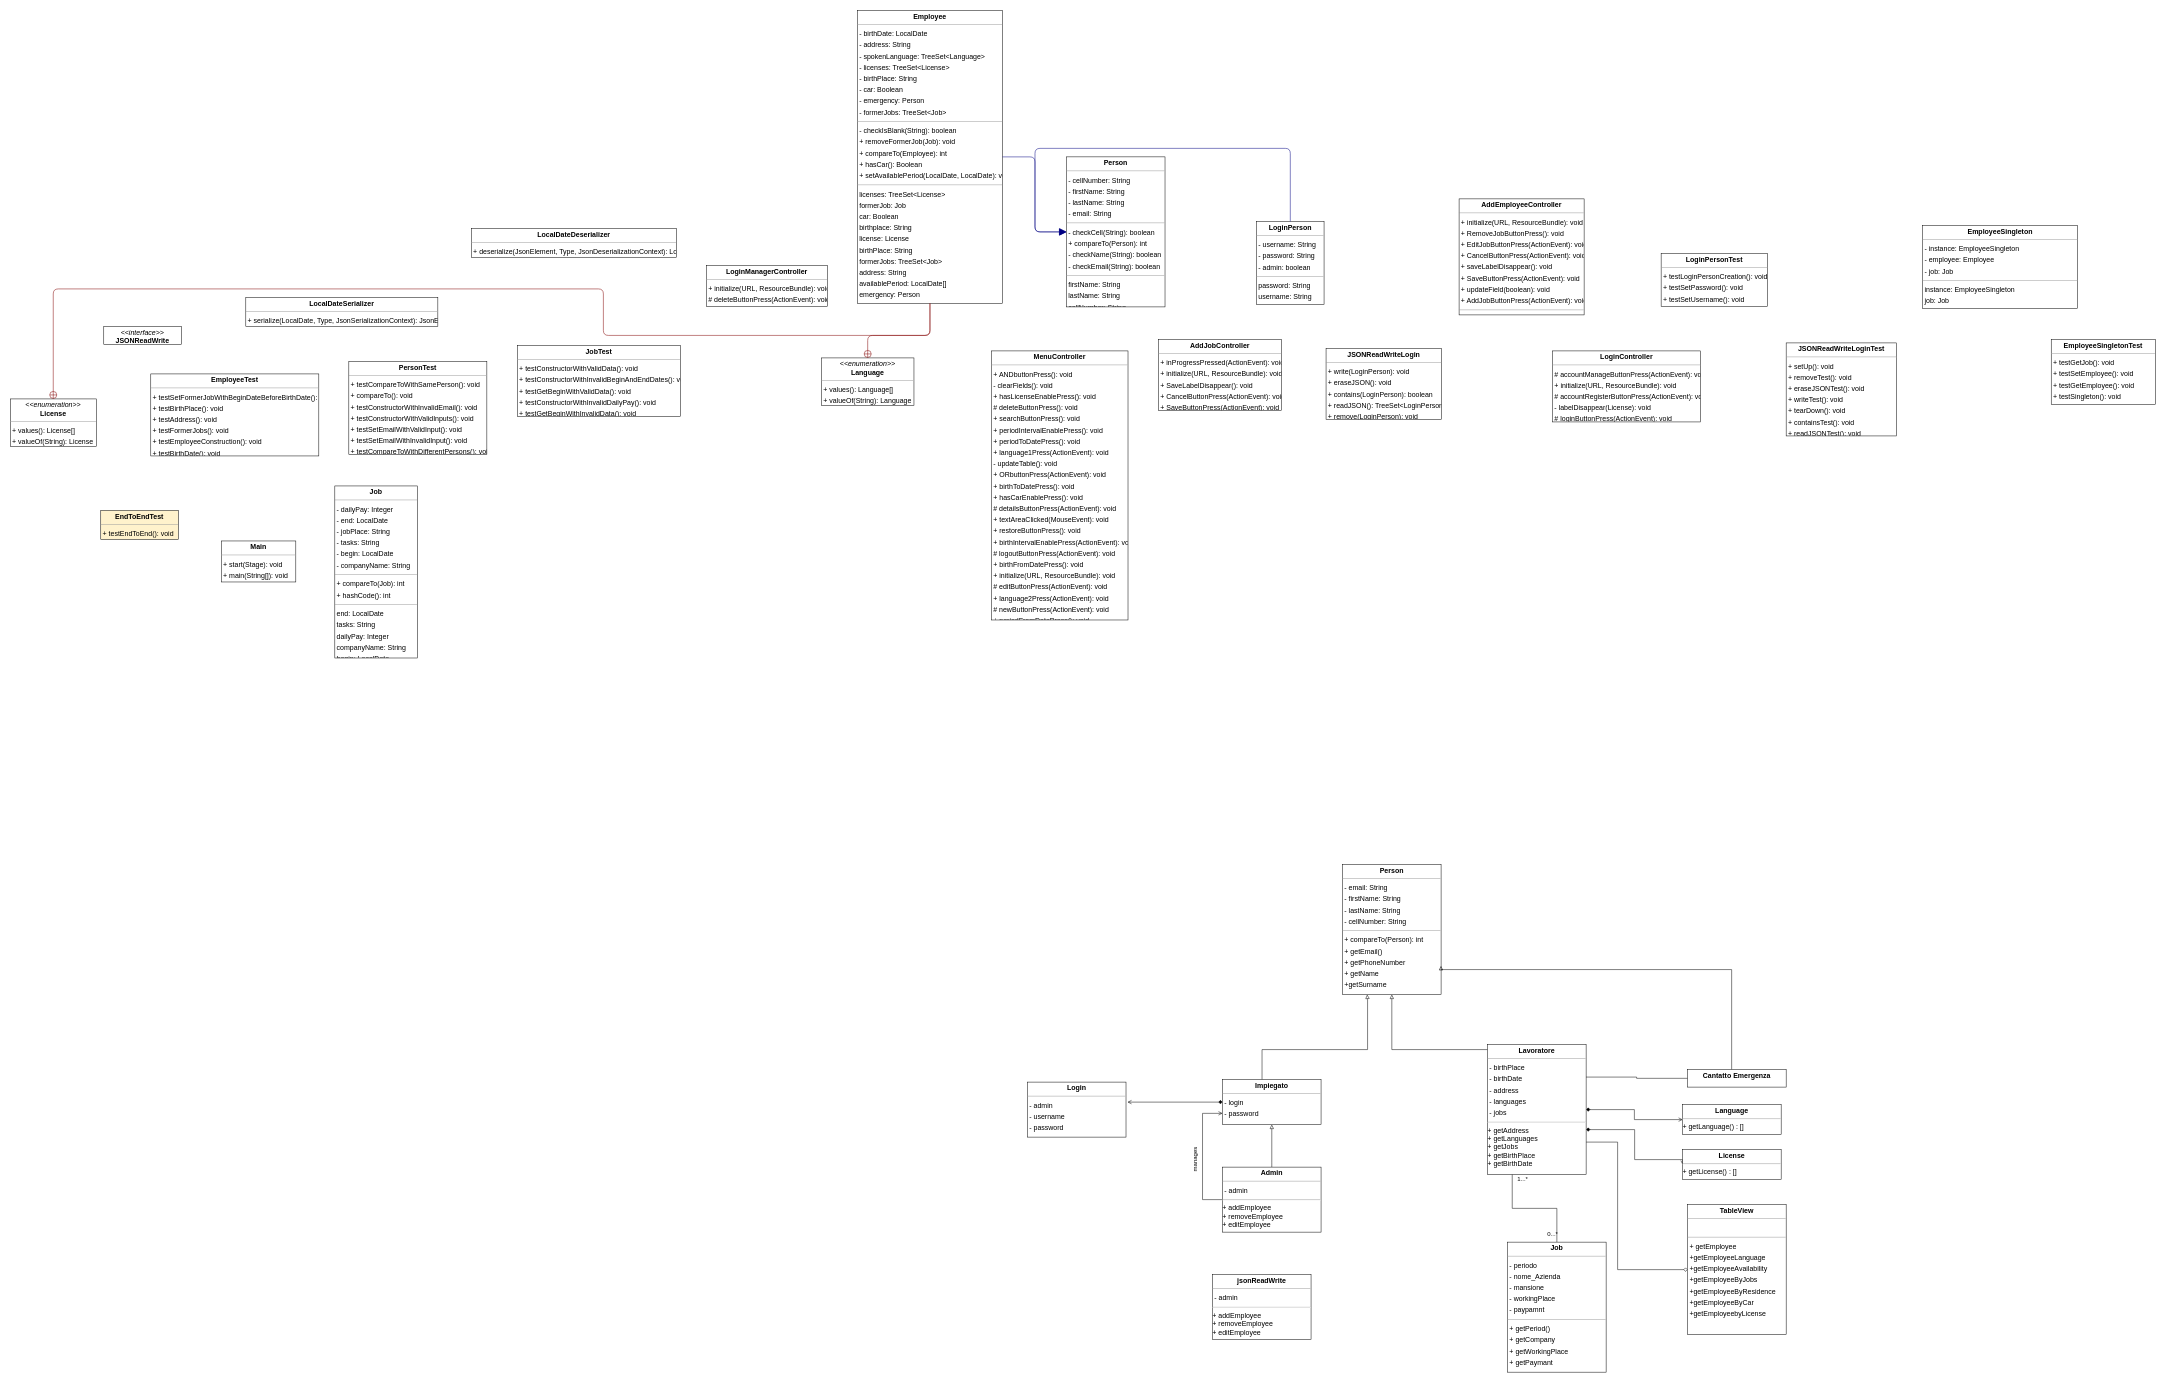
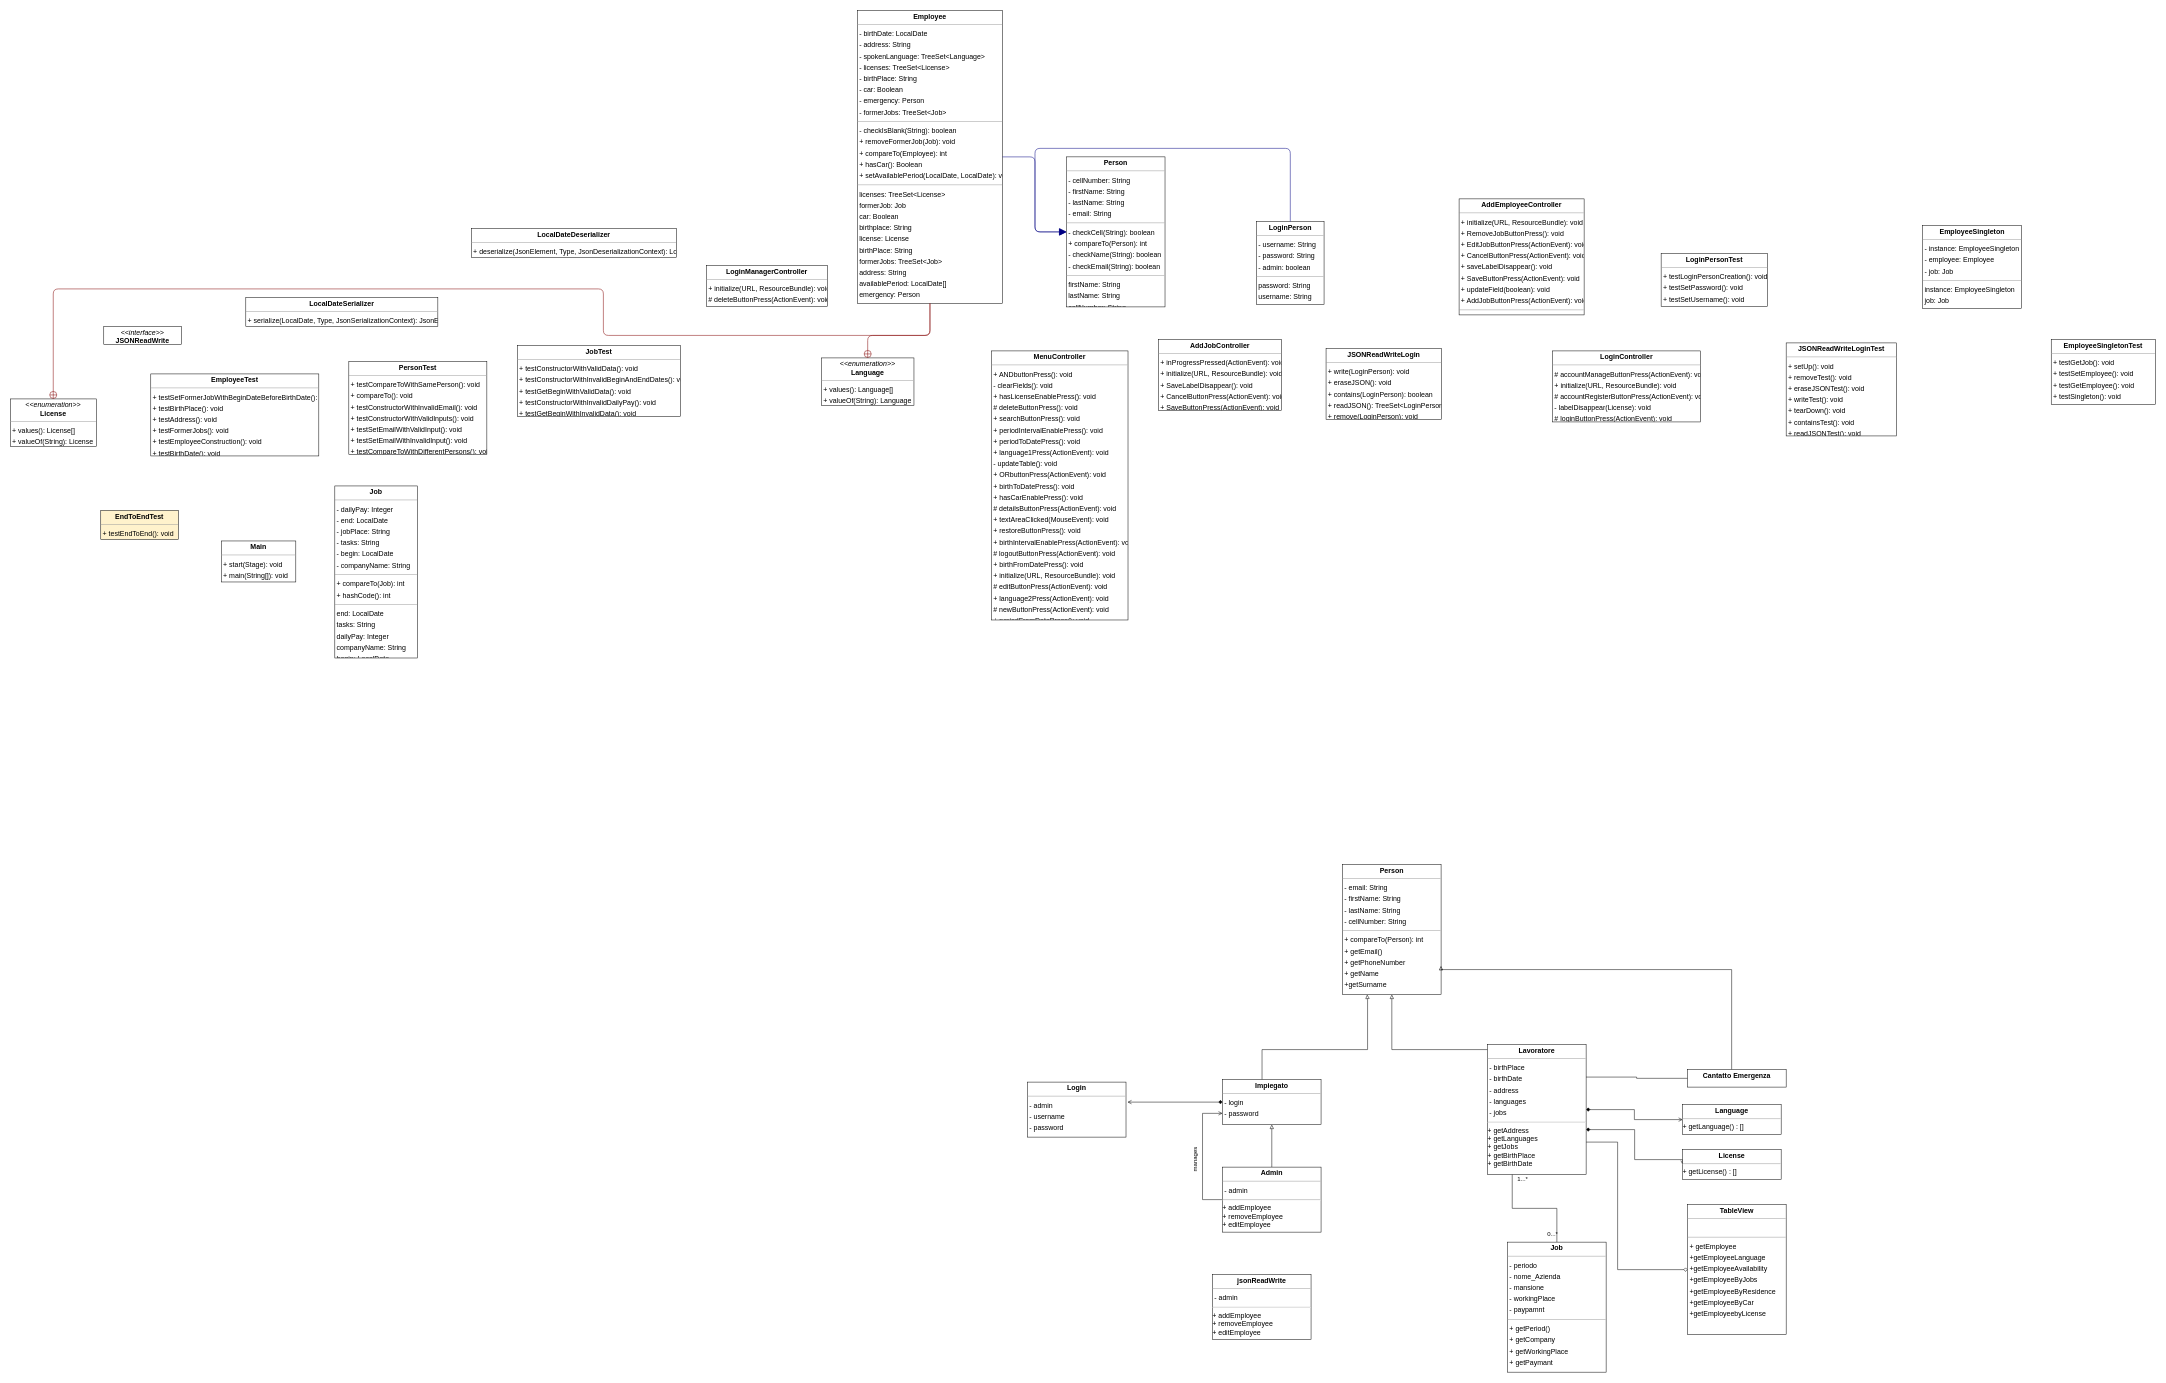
node "EmployeeSingleton - instance: EmployeeSingleton - employee: Employee - job: Job instance: EmployeeSingleton job: Job employee: Employee": size 155x83 -> 99x83
